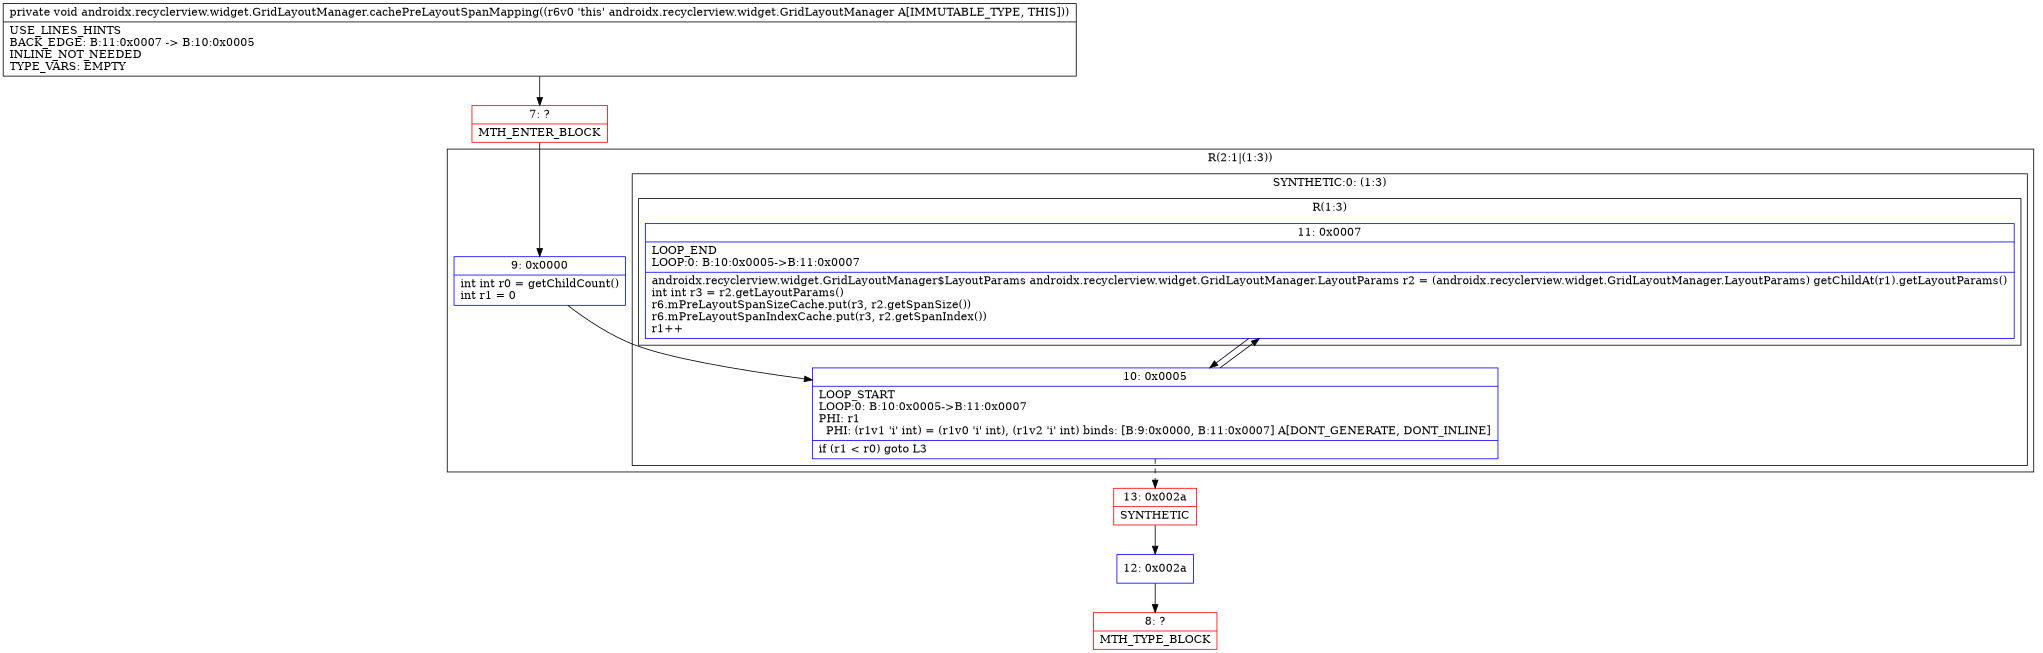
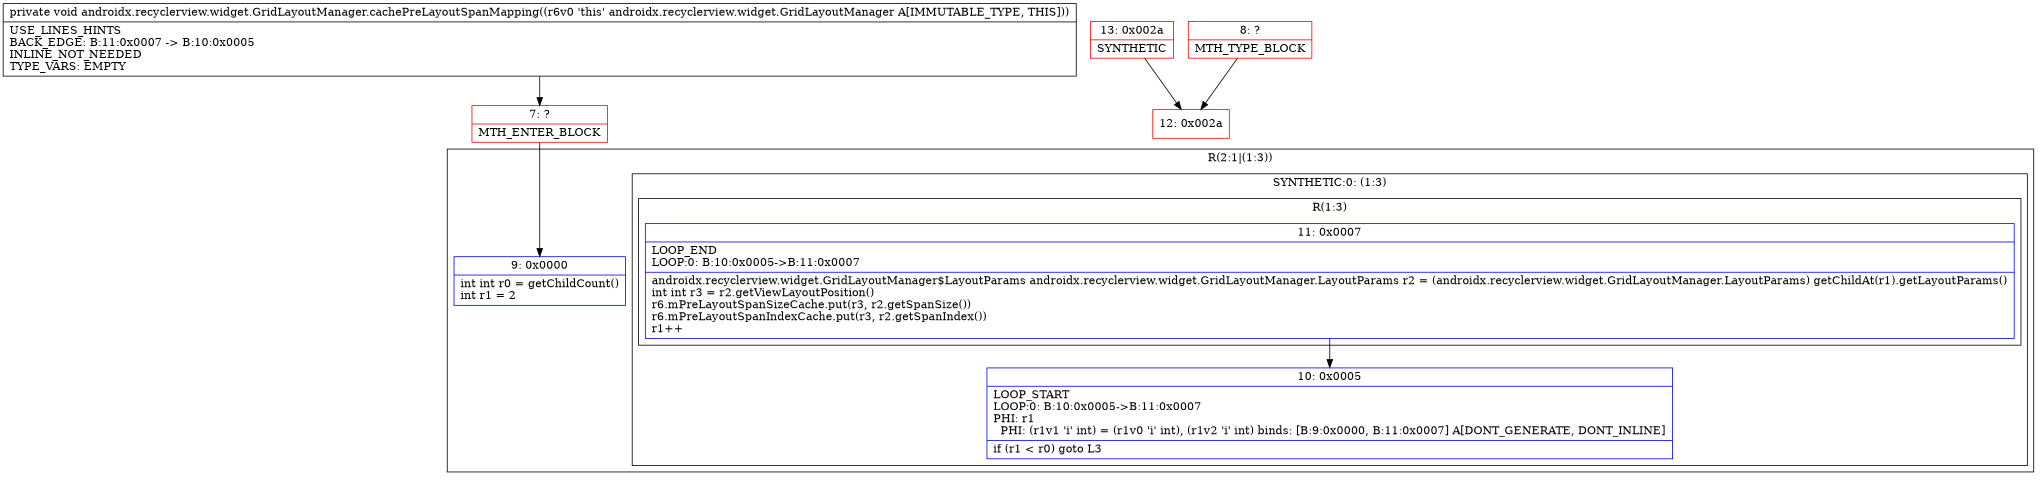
node "11: 0x0007": text "int int r3 = r2.getLayoutParams()" -> "int int r3 = r2.getViewLayoutPosition()"
node "9: 0x0000": text "int r1 = 0" -> "int r1 = 2"
edge "10: 0x0005" -> "11: 0x0007": removed
edge "9: 0x0000" -> "10: 0x0005": removed
edge "10: 0x0005" -> "13: 0x002a": removed
node "12: 0x002a": color blue -> red
edge "12: 0x002a" -> "8: ?": reversed
